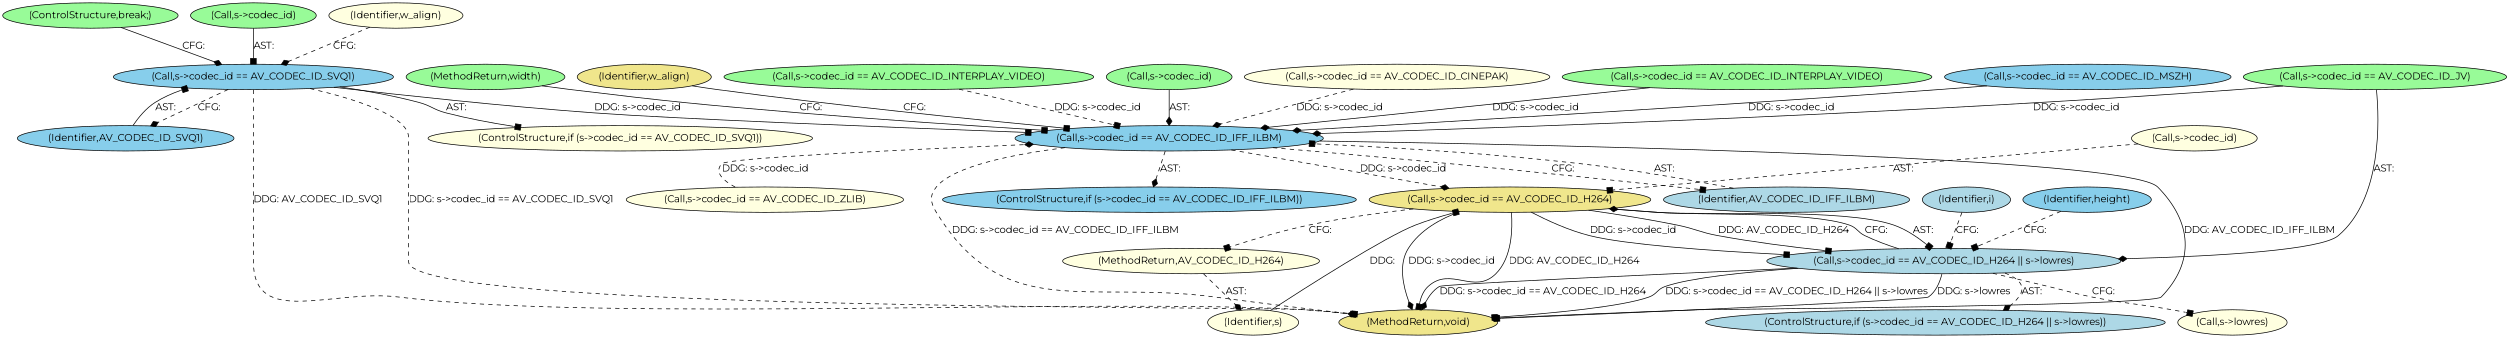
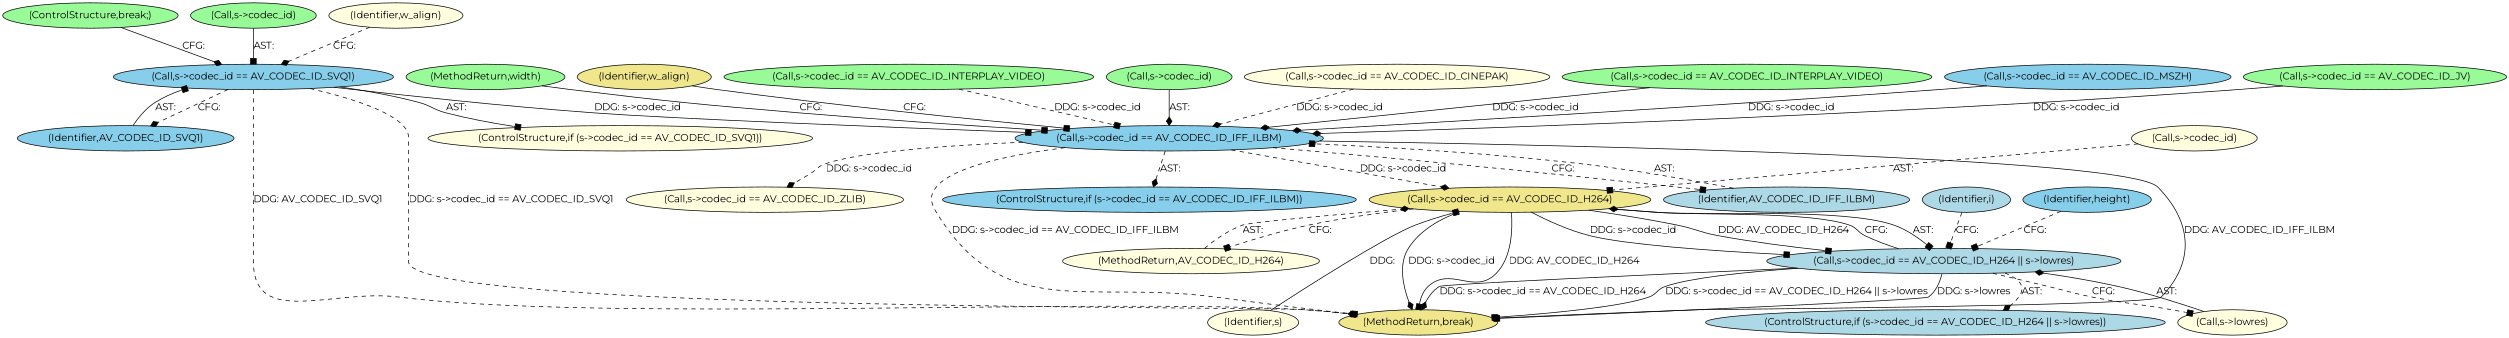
edge "(Call,s->codec_id == AV_CODEC_ID_ZLIB)" -> "(Call,s->codec_id == AV_CODEC_ID_IFF_ILBM)": reversed
edge "(Call,s->codec_id == AV_CODEC_ID_JV)" -> "(Call,s->codec_id == AV_CODEC_ID_H264 || s->lowres)": now "(Call,s->lowres)" -> "(Call,s->codec_id == AV_CODEC_ID_H264 || s->lowres)"
edge "(MethodReturn,AV_CODEC_ID_H264)" -> "(Identifier,s)": now "(MethodReturn,AV_CODEC_ID_H264)" -> "(Call,s->codec_id == AV_CODEC_ID_H264)"
node "(MethodReturn,void)": label "(MethodReturn,void)" -> "(MethodReturn,break)"
